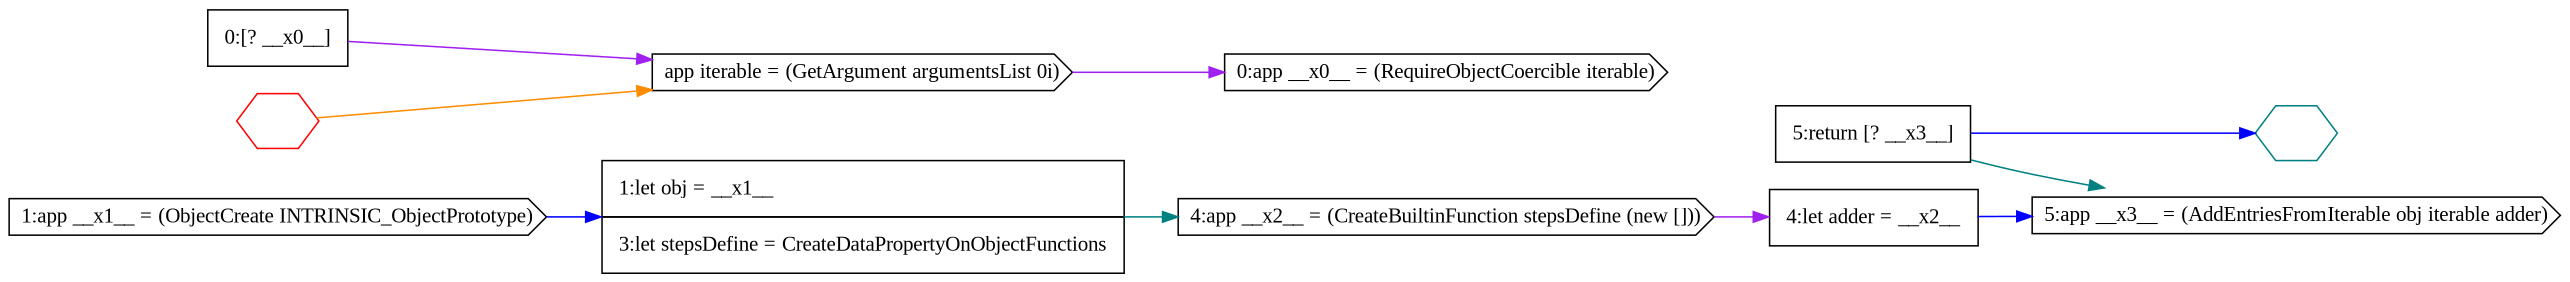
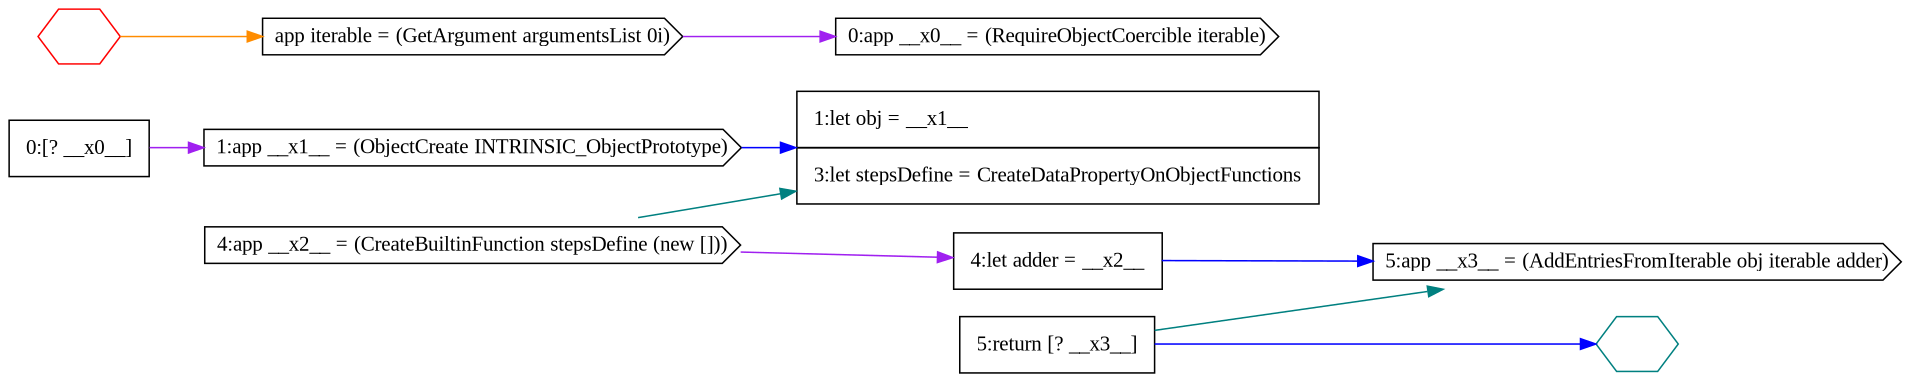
edge "0:[? __x0__]" -> "app iterable = (GetArgument argumentsList 0i)": now "0:[? __x0__]" -> "1:app __x1__ = (ObjectCreate INTRINSIC_ObjectPrototype)"
edge "1:let obj = __x1__" -> "4:app __x2__ = (CreateBuiltinFunction stepsDefine (new []))": reversed
